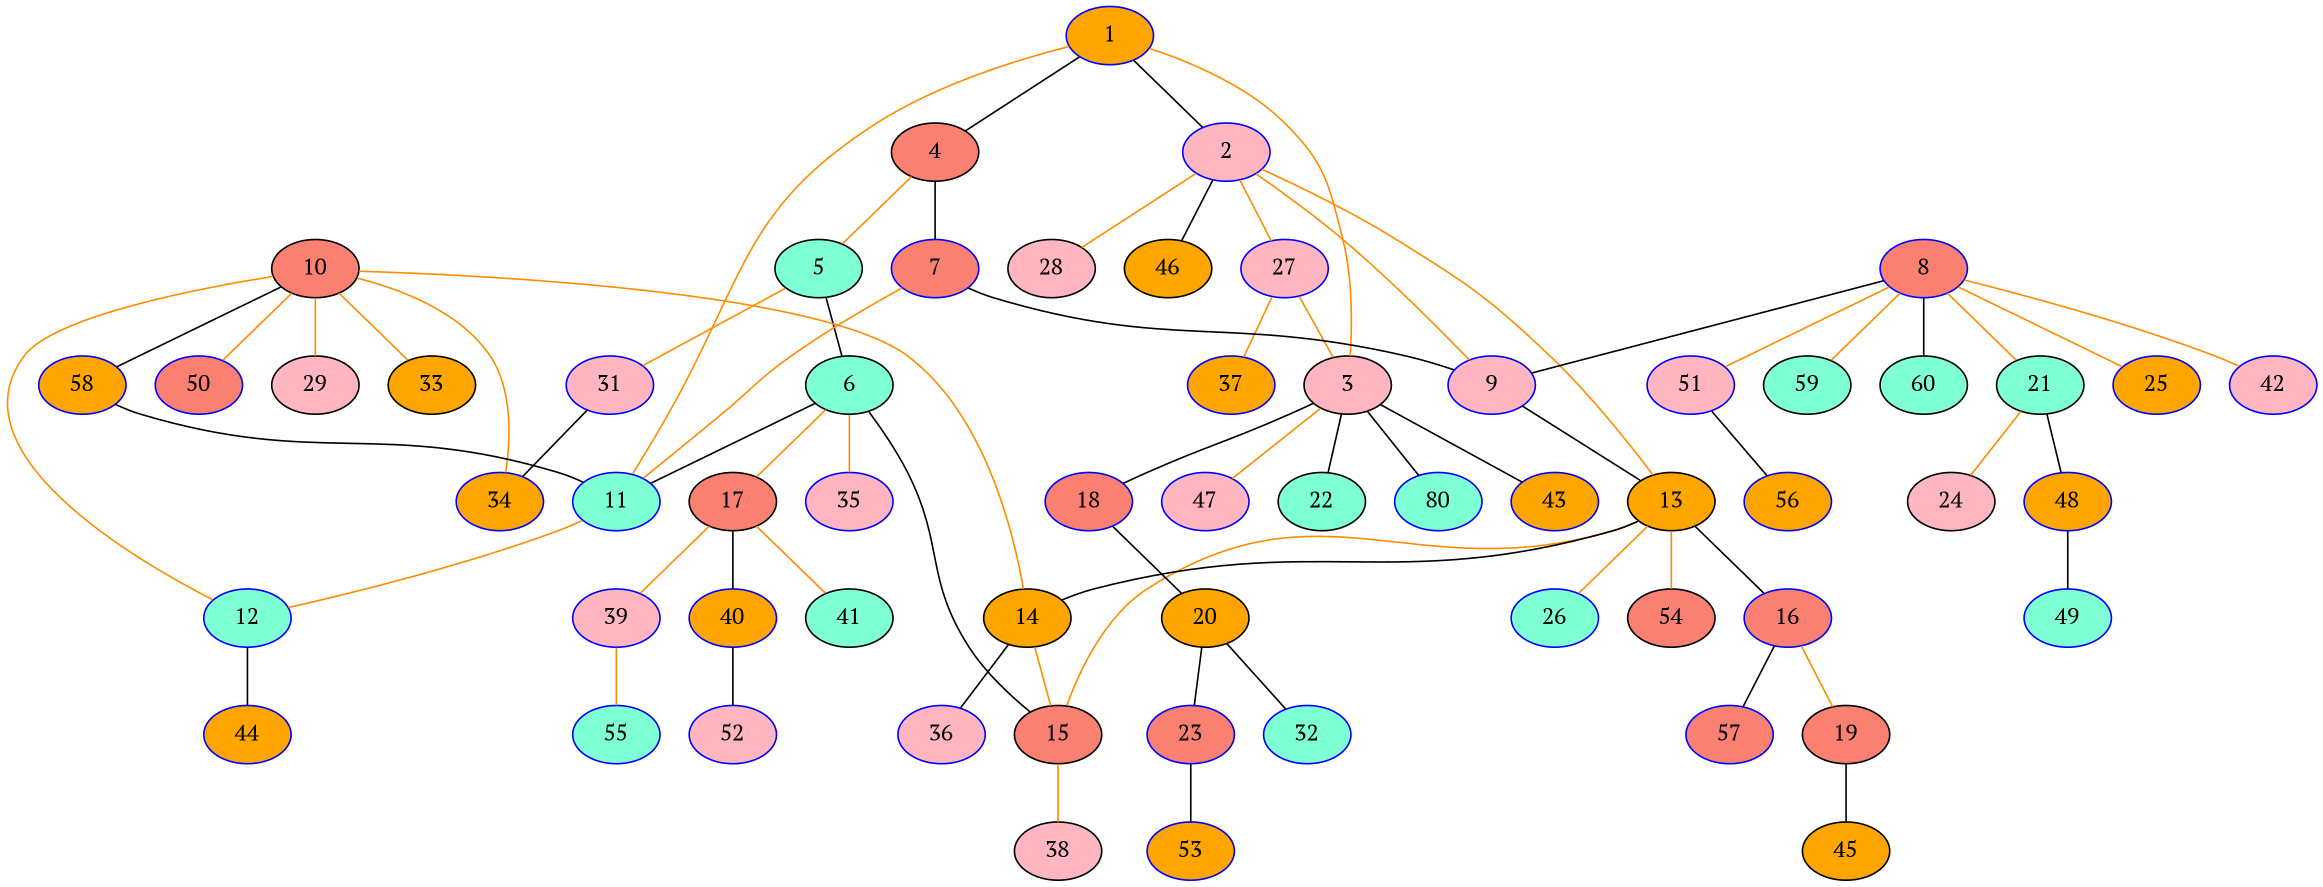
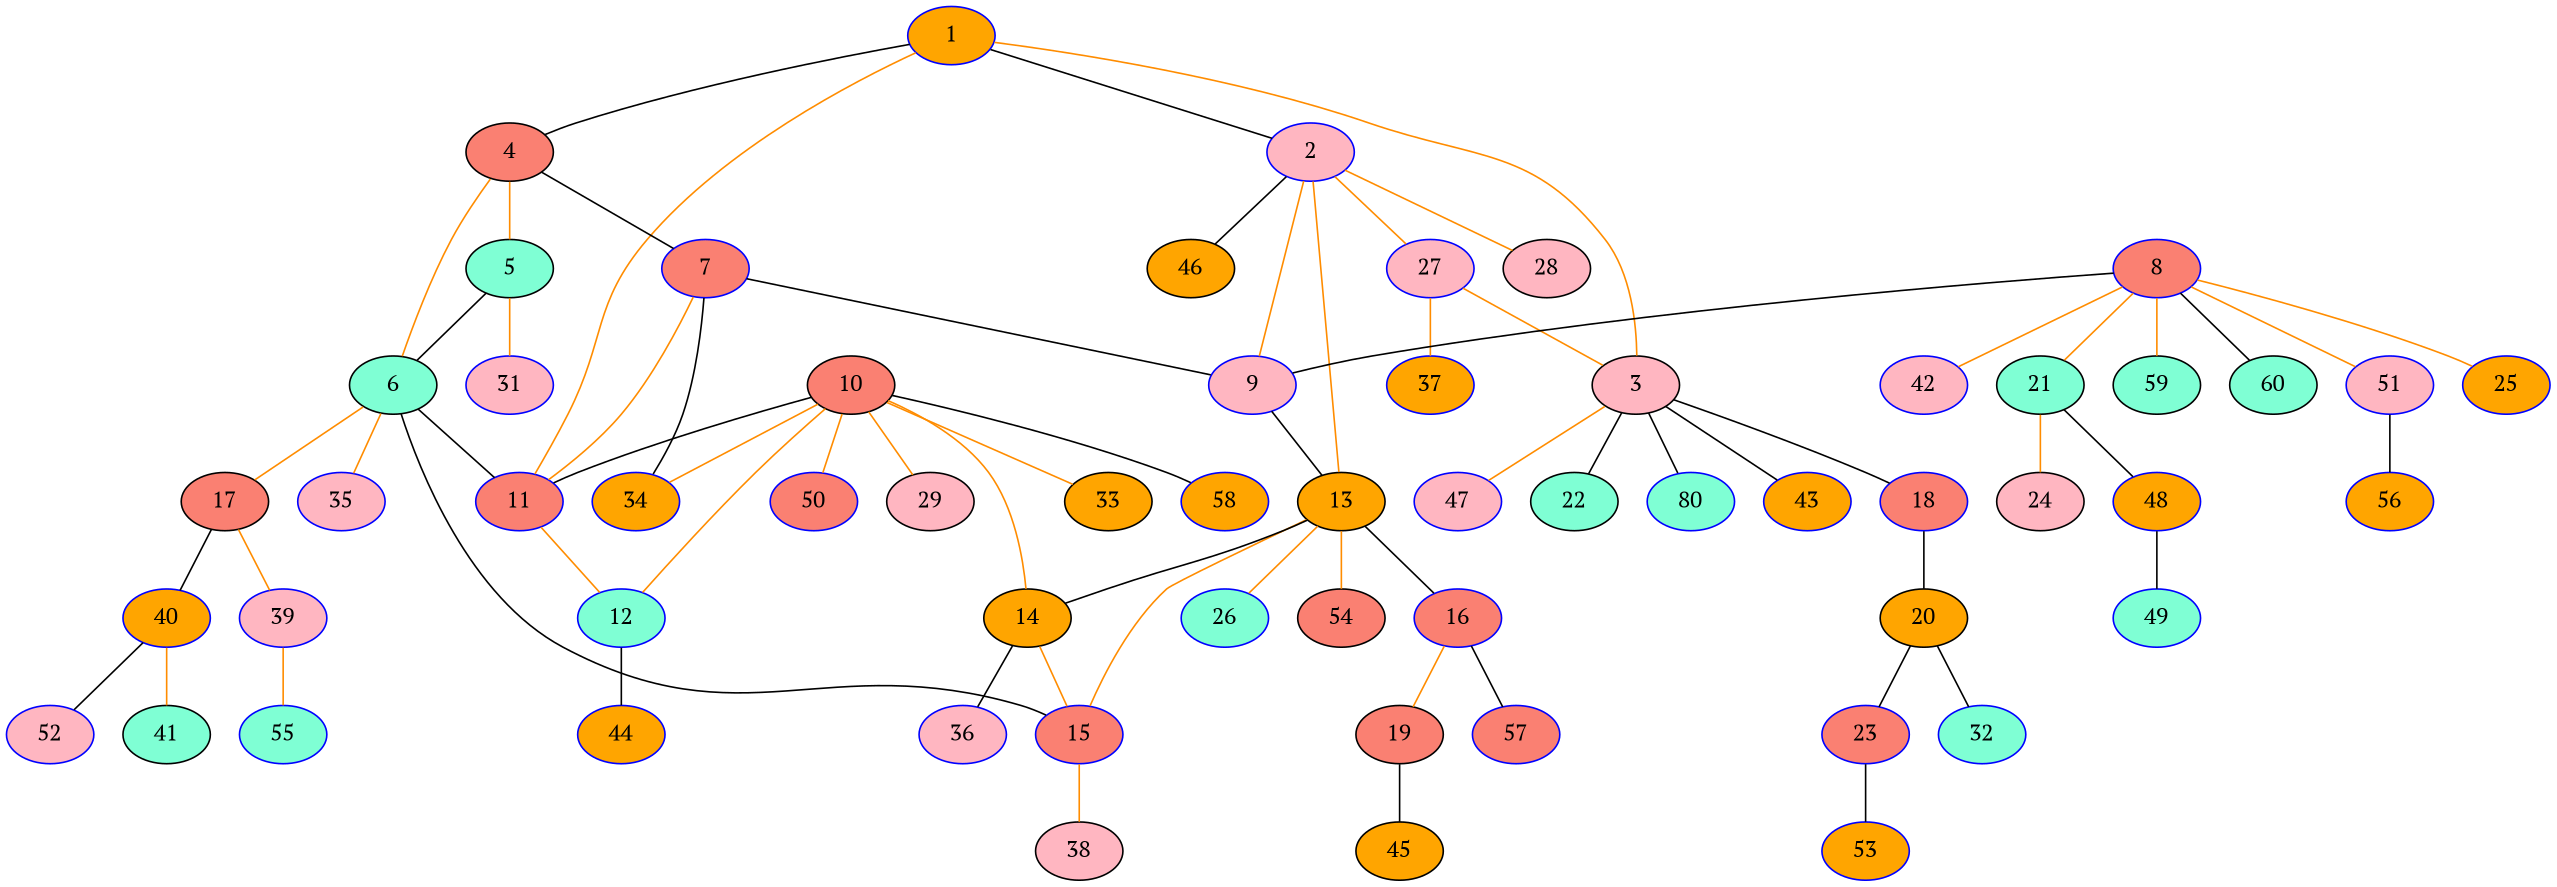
edge "4" -- "6": added
edge "58" -- "11": now "10" -- "11"
edge "31" -- "34": now "7" -- "34"
node "11": fillcolor aquamarine -> salmon
edge "17" -- "41": now "40" -- "41"
node "15": color black -> blue
